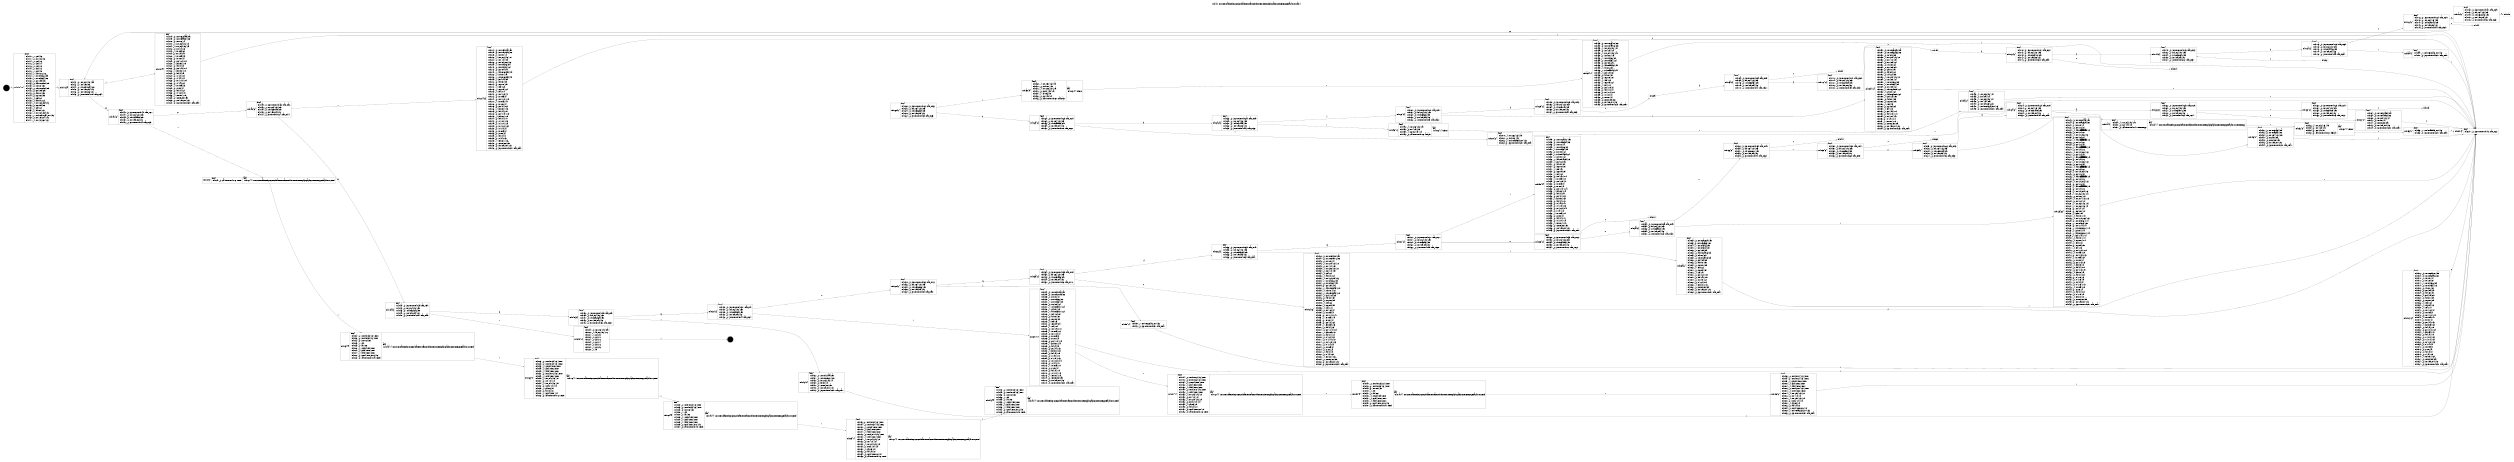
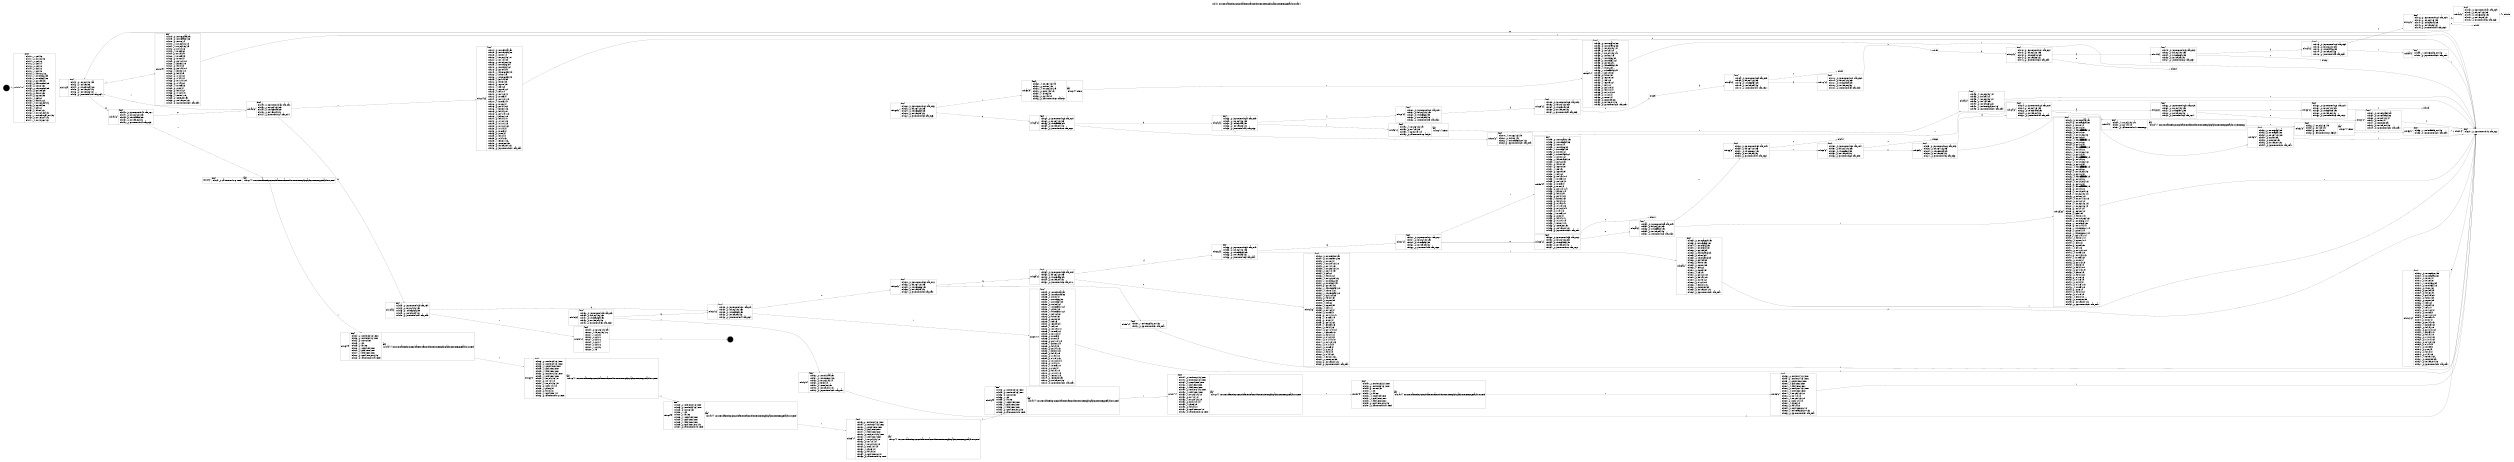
edge "0x402267" -> "0x40174e [28]": reversed
edge "0x401410 [101]" -> "0x401475 [29]": now "0x4014ae [28]" -> "0x401475 [29]"
node "0x401e92 [124]": removed
edge "0x4014ca [28]" -> "0x4014e6 [28]": now "0x4014ca [28]" -> "0x401502 [28]"
edge "0x402094 [144]" -> "0x401d74 [71]": now "0x401d43 [49]" -> "0x401d74 [71]"
